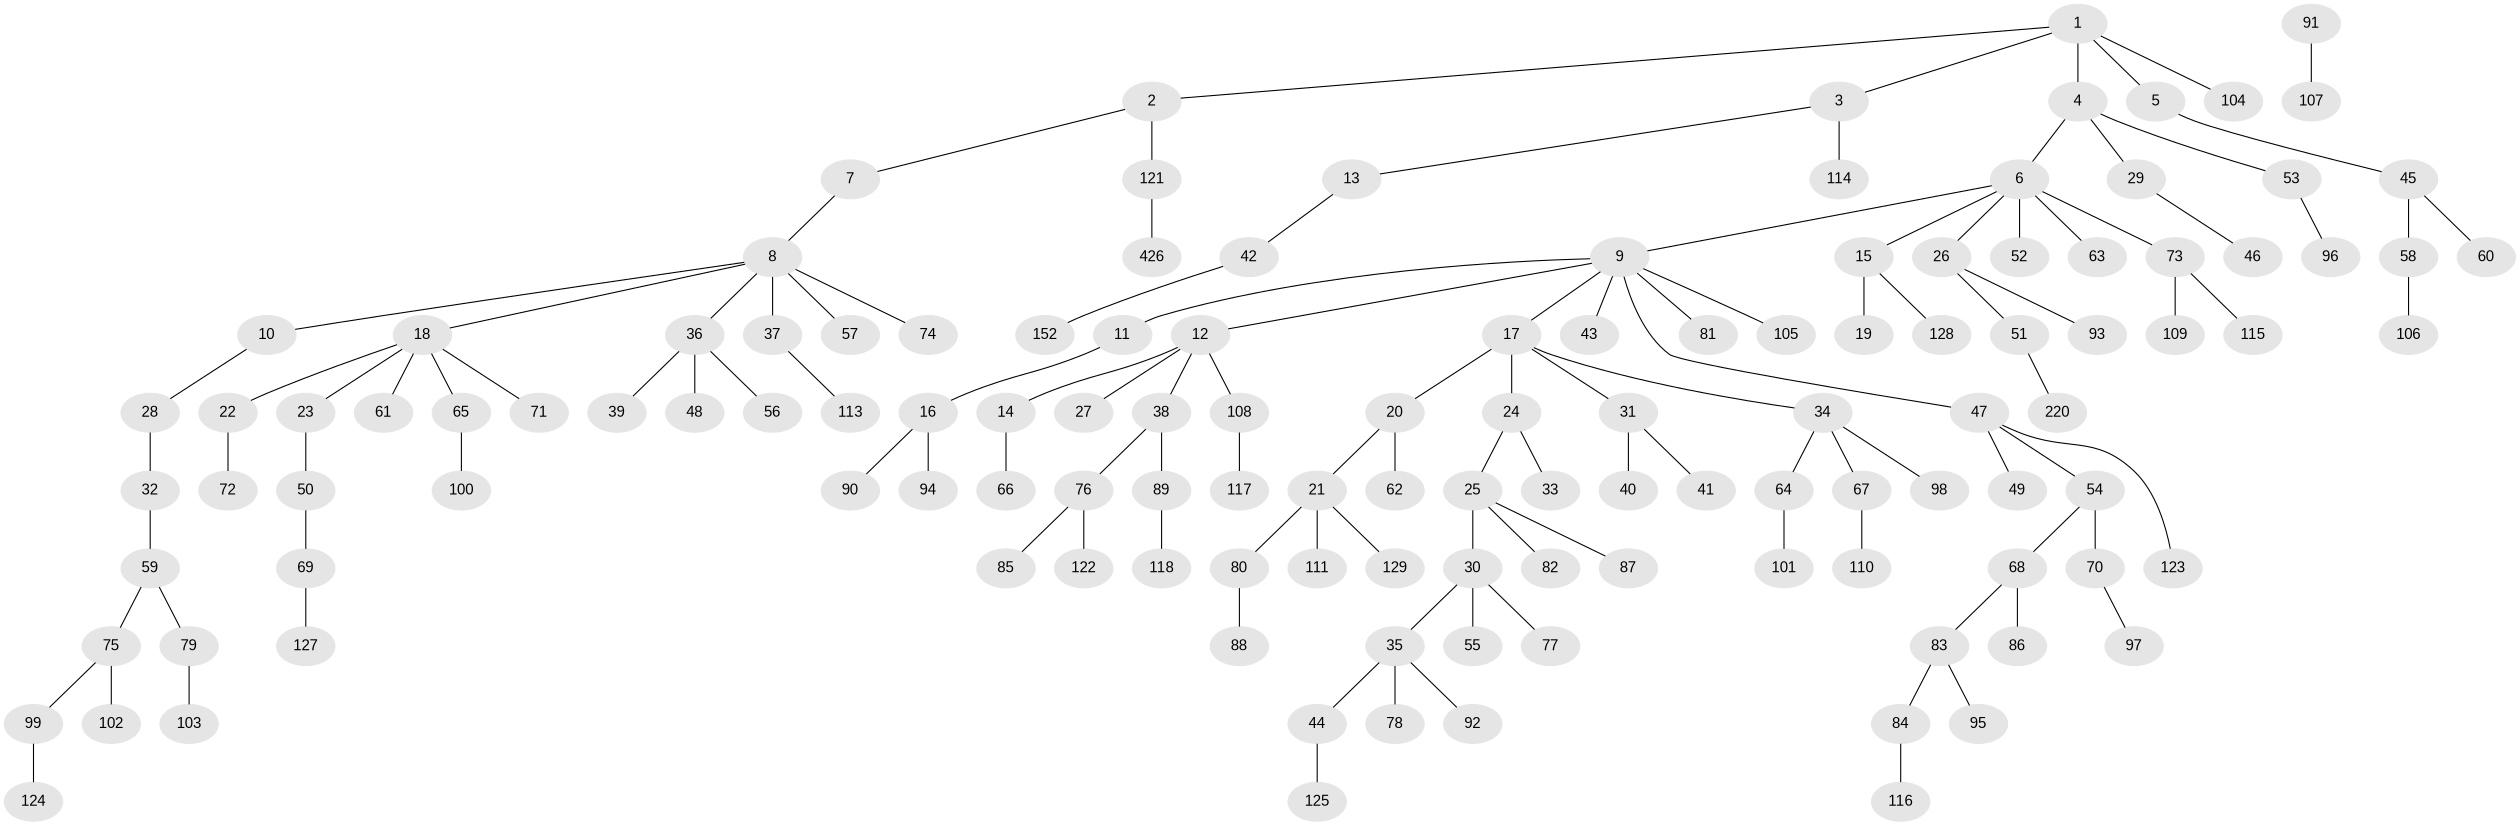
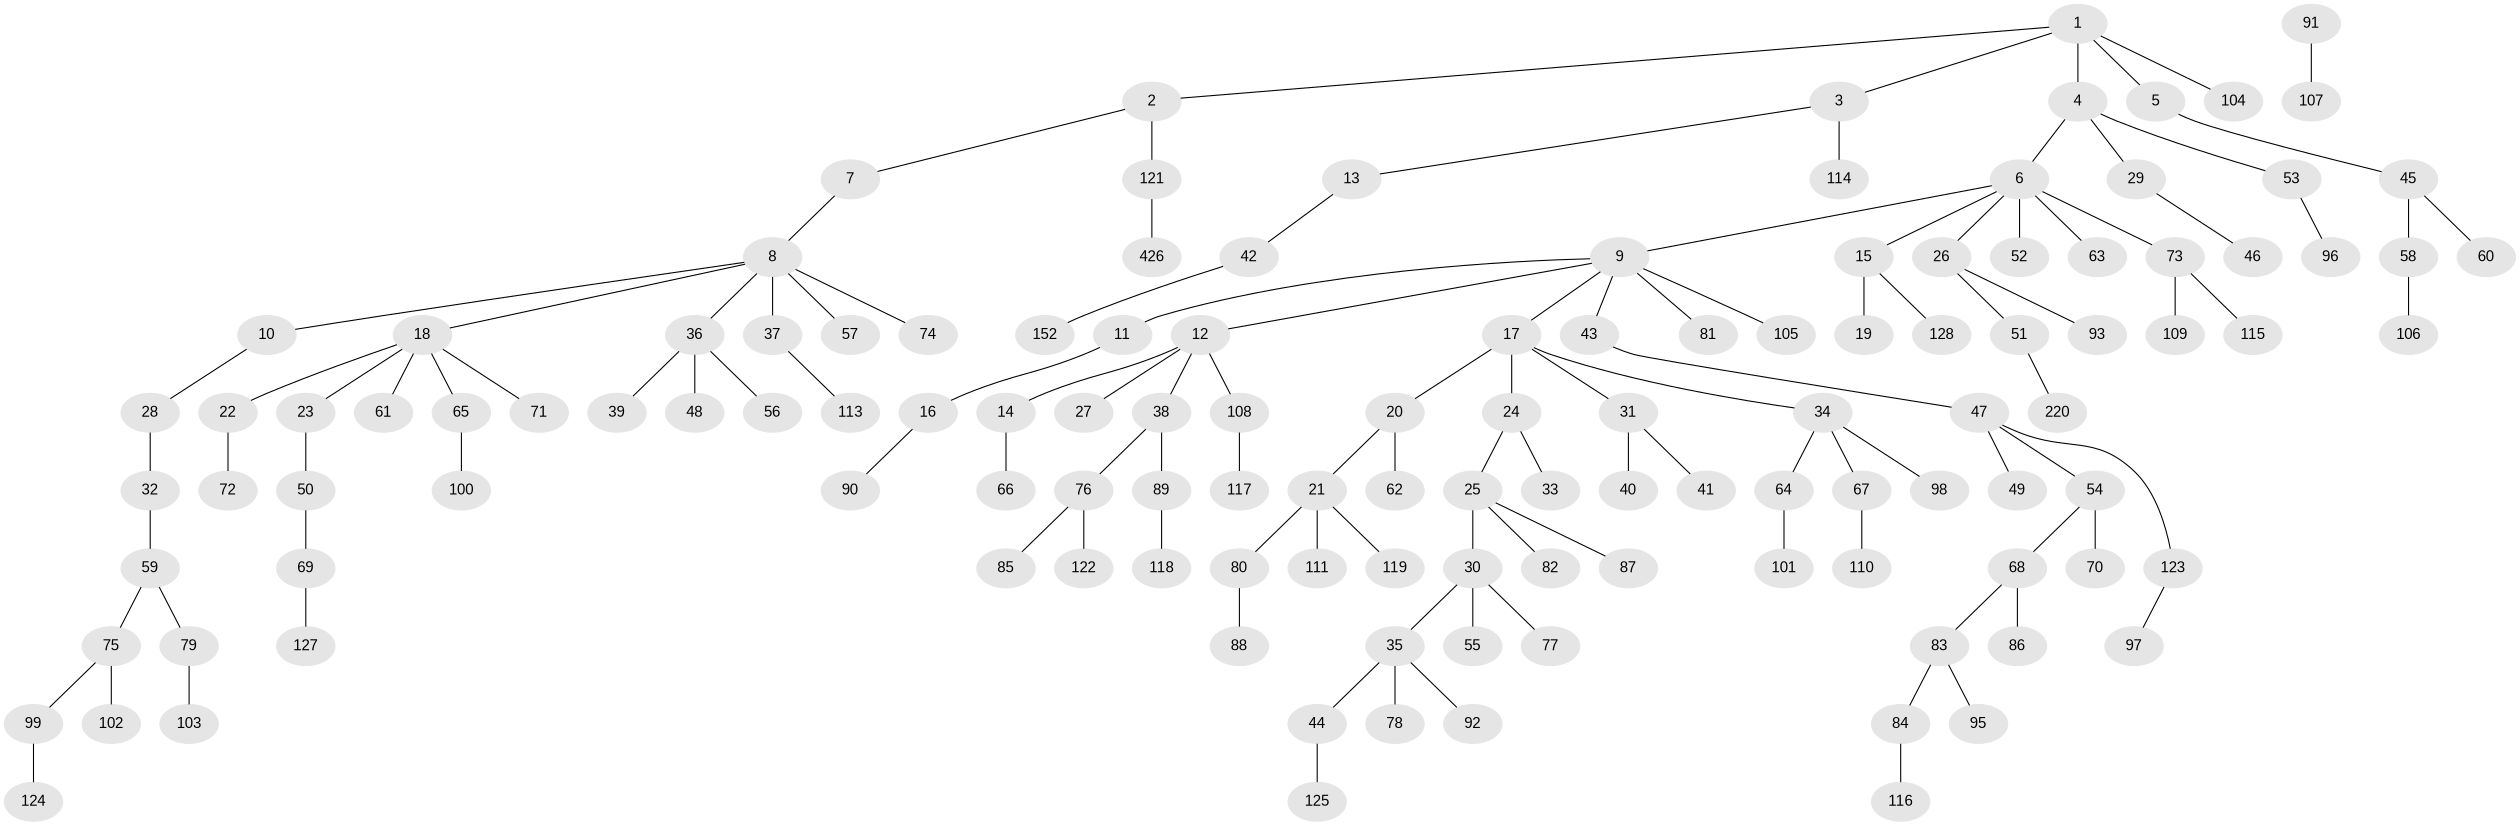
edge "9" -- "47": now "43" -- "47"
node "94": removed
node "129": label "129" -> "119"
edge "70" -- "97": now "123" -- "97"
